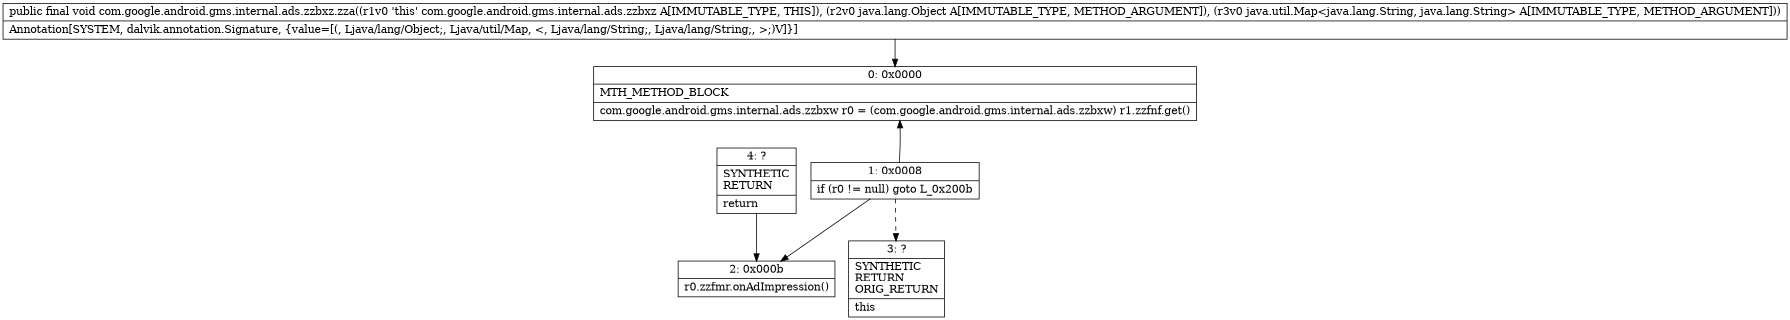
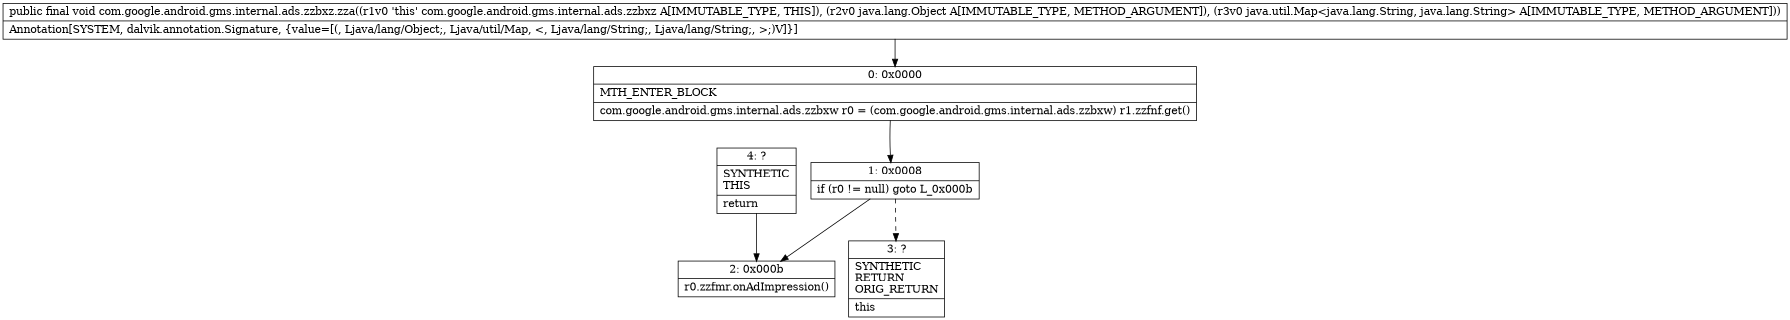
node "0: 0x0000": text "MTH_METHOD_BLOCK" -> "MTH_ENTER_BLOCK"
edge "1: 0x0008" -> "0: 0x0000": reversed
node "4: ?": text "RETURN" -> "THIS"
node "1: 0x0008": text "if (r0 != null) goto L_0x200b" -> "if (r0 != null) goto L_0x000b"
